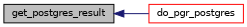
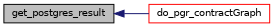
node "do_pgr_postgres": label "do_pgr_postgres" -> "do_pgr_contractGraph"
